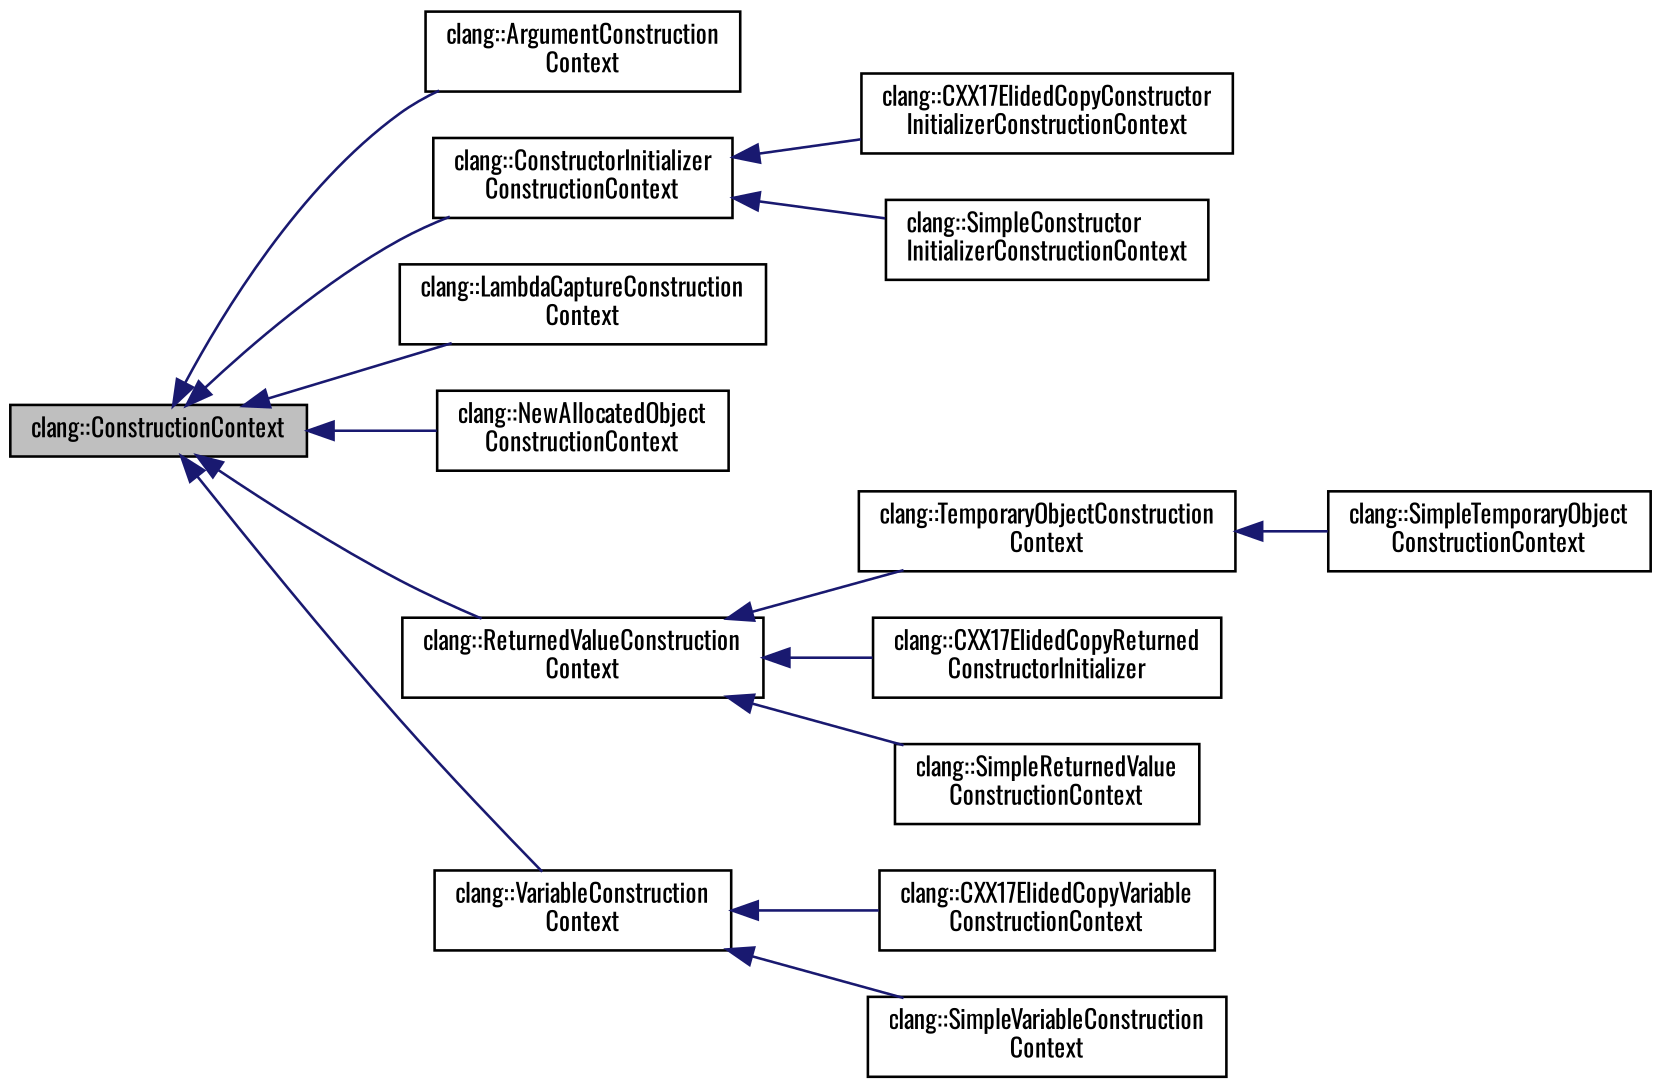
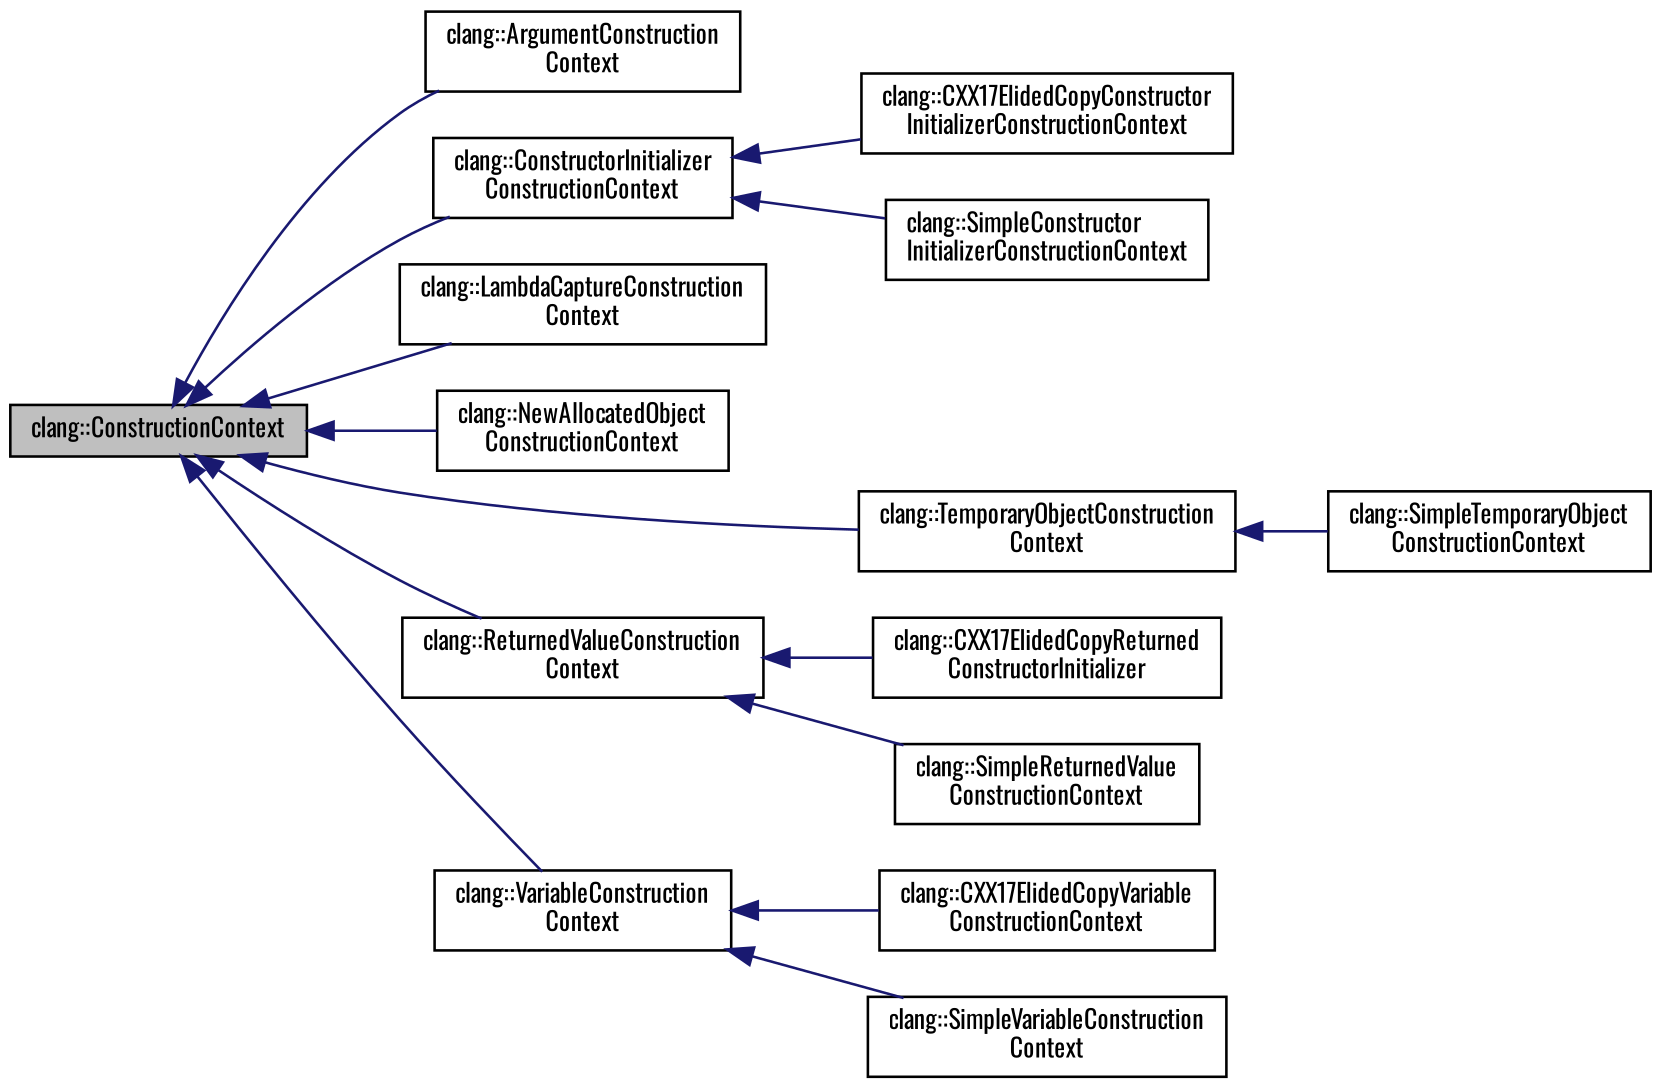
edge "clang::TemporaryObjectConstruction Context" -> "clang::ReturnedValueConstruction Context": now "clang::TemporaryObjectConstruction Context" -> "clang::ConstructionContext"
